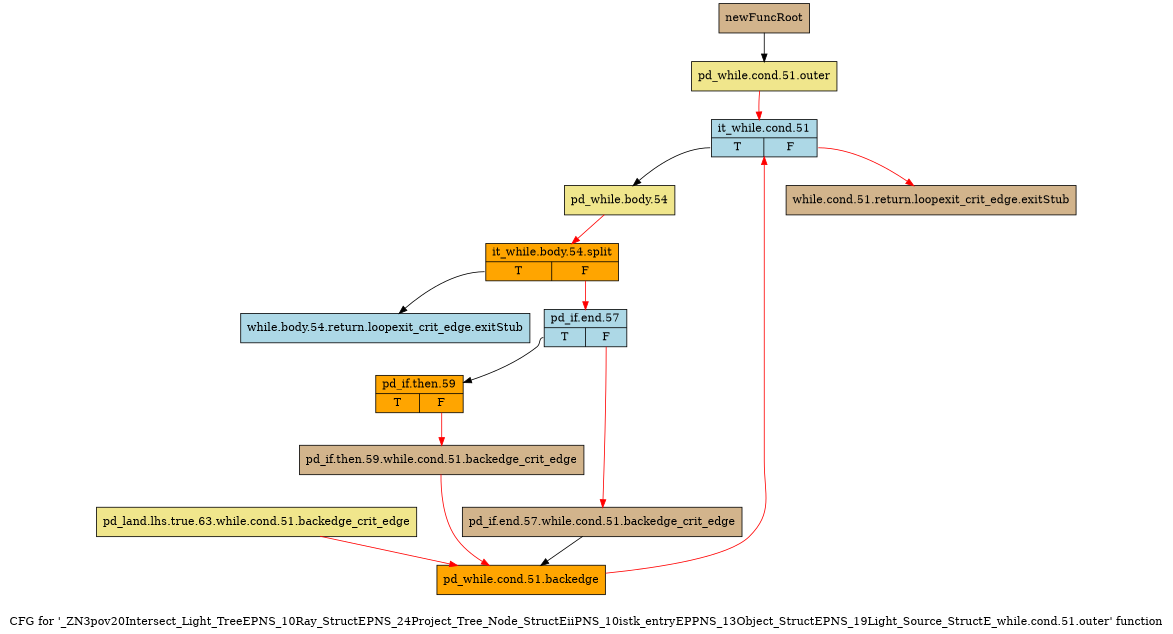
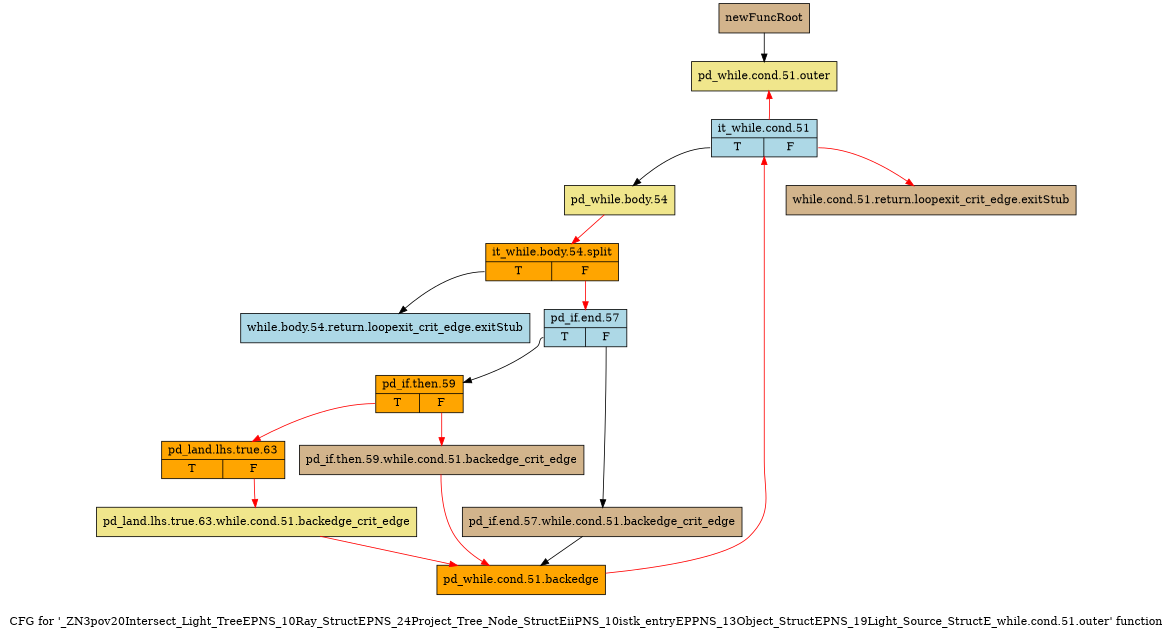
edge "pd_while.cond.51.outer" -> "it_while.cond.51": reversed
edge "pd_if.end.57" -> "pd_if.end.57.while.cond.51.backedge_crit_edge": color red -> black
node "pd_land.lhs.true.63": added
